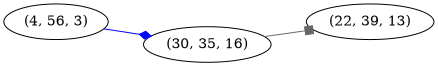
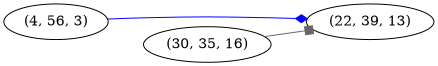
edge "(4, 56, 3)" -> "(30, 35, 16)": now "(4, 56, 3)" -> "(22, 39, 13)"
